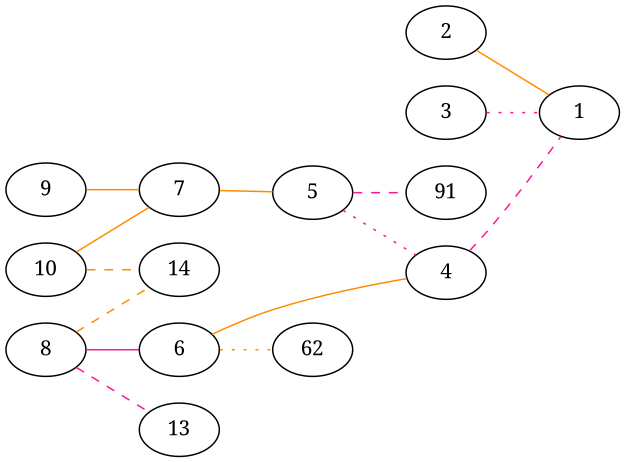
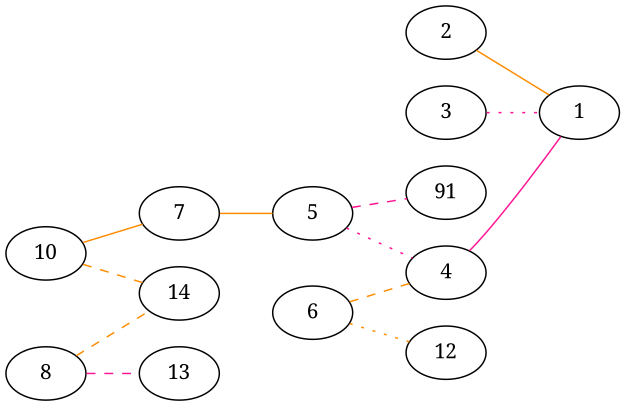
node "9": removed
edge "1" -- "4": style dashed -> solid
edge "4" -- "6": style solid -> dashed
edge "8" -- "6": removed
node "62": label "62" -> "12"
